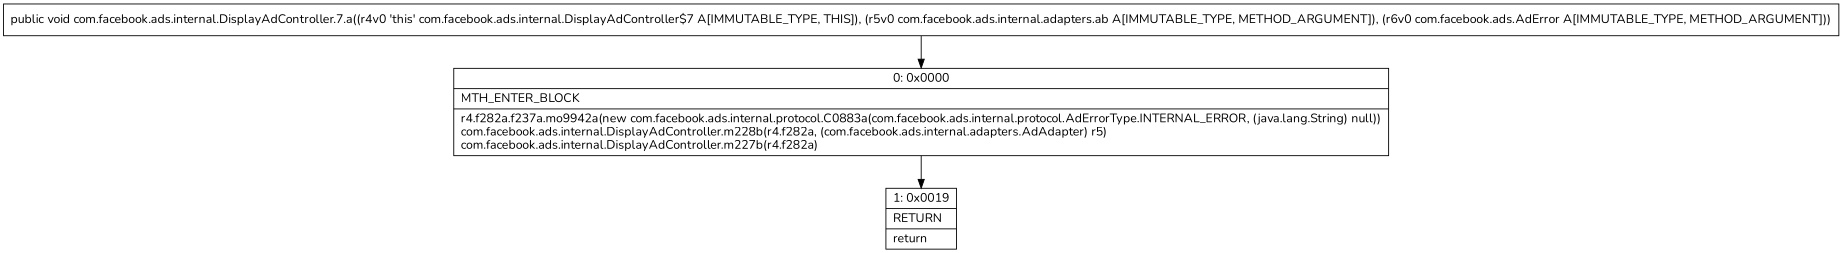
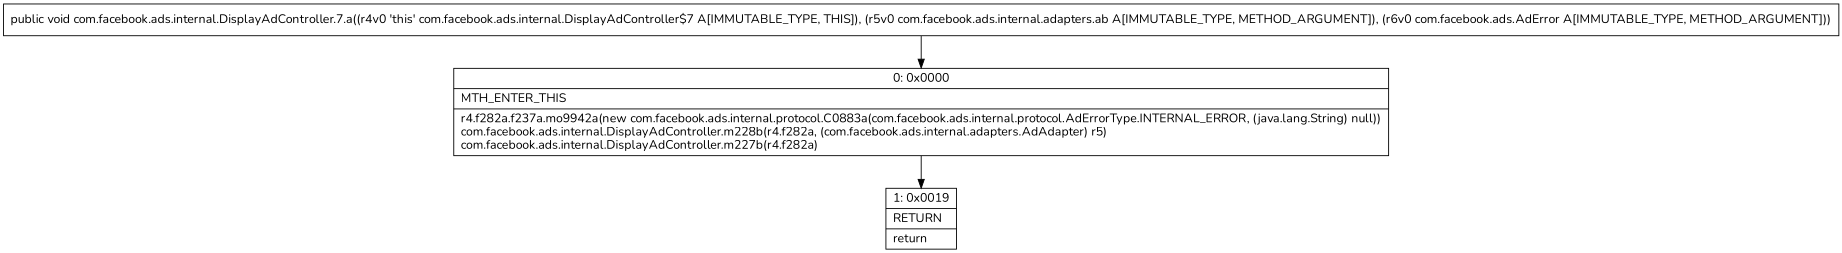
node "0: 0x0000": text "MTH_ENTER_BLOCK" -> "MTH_ENTER_THIS"
